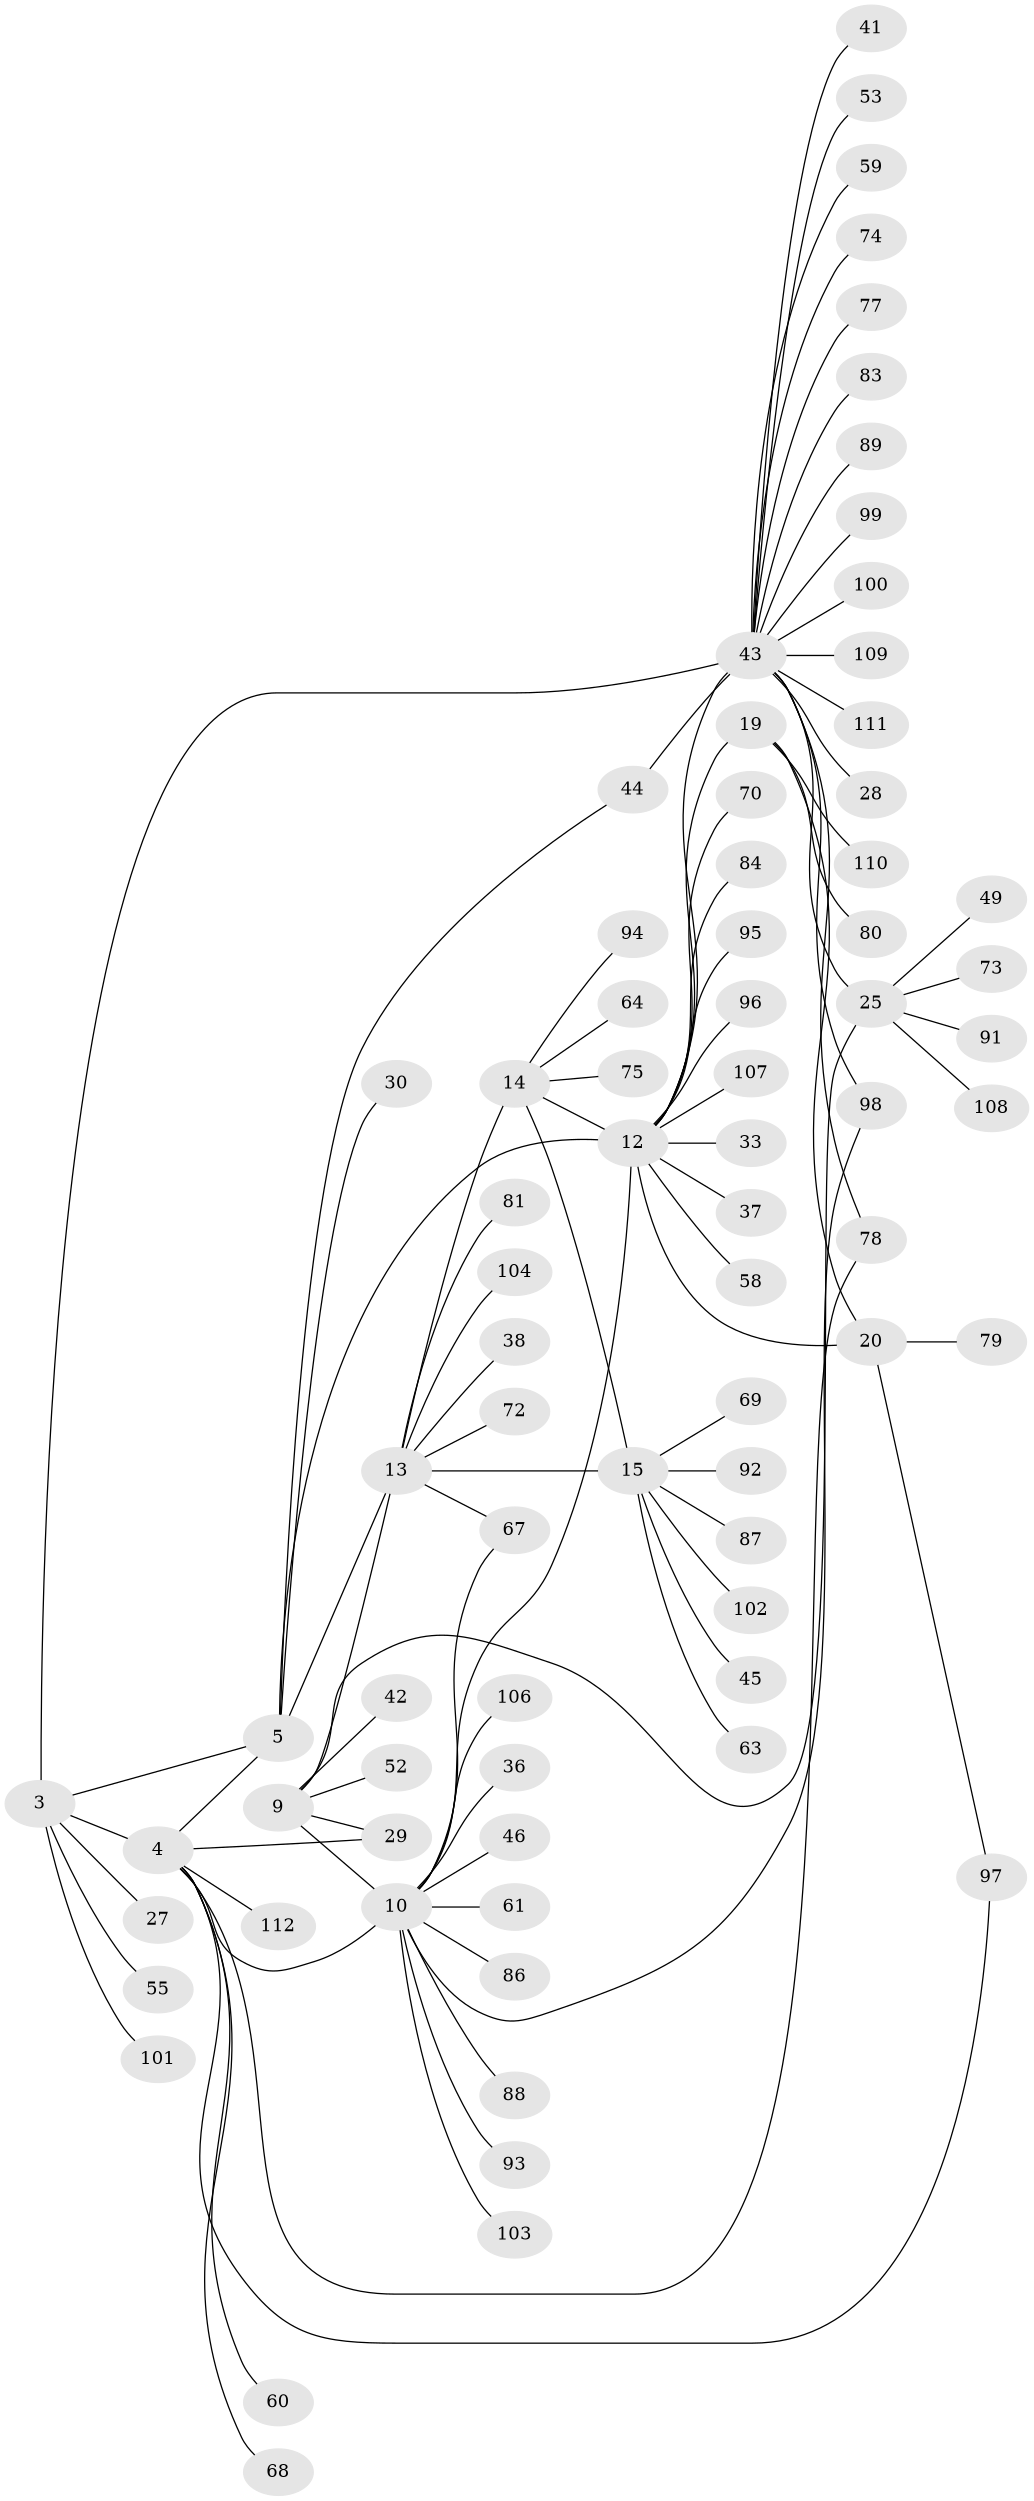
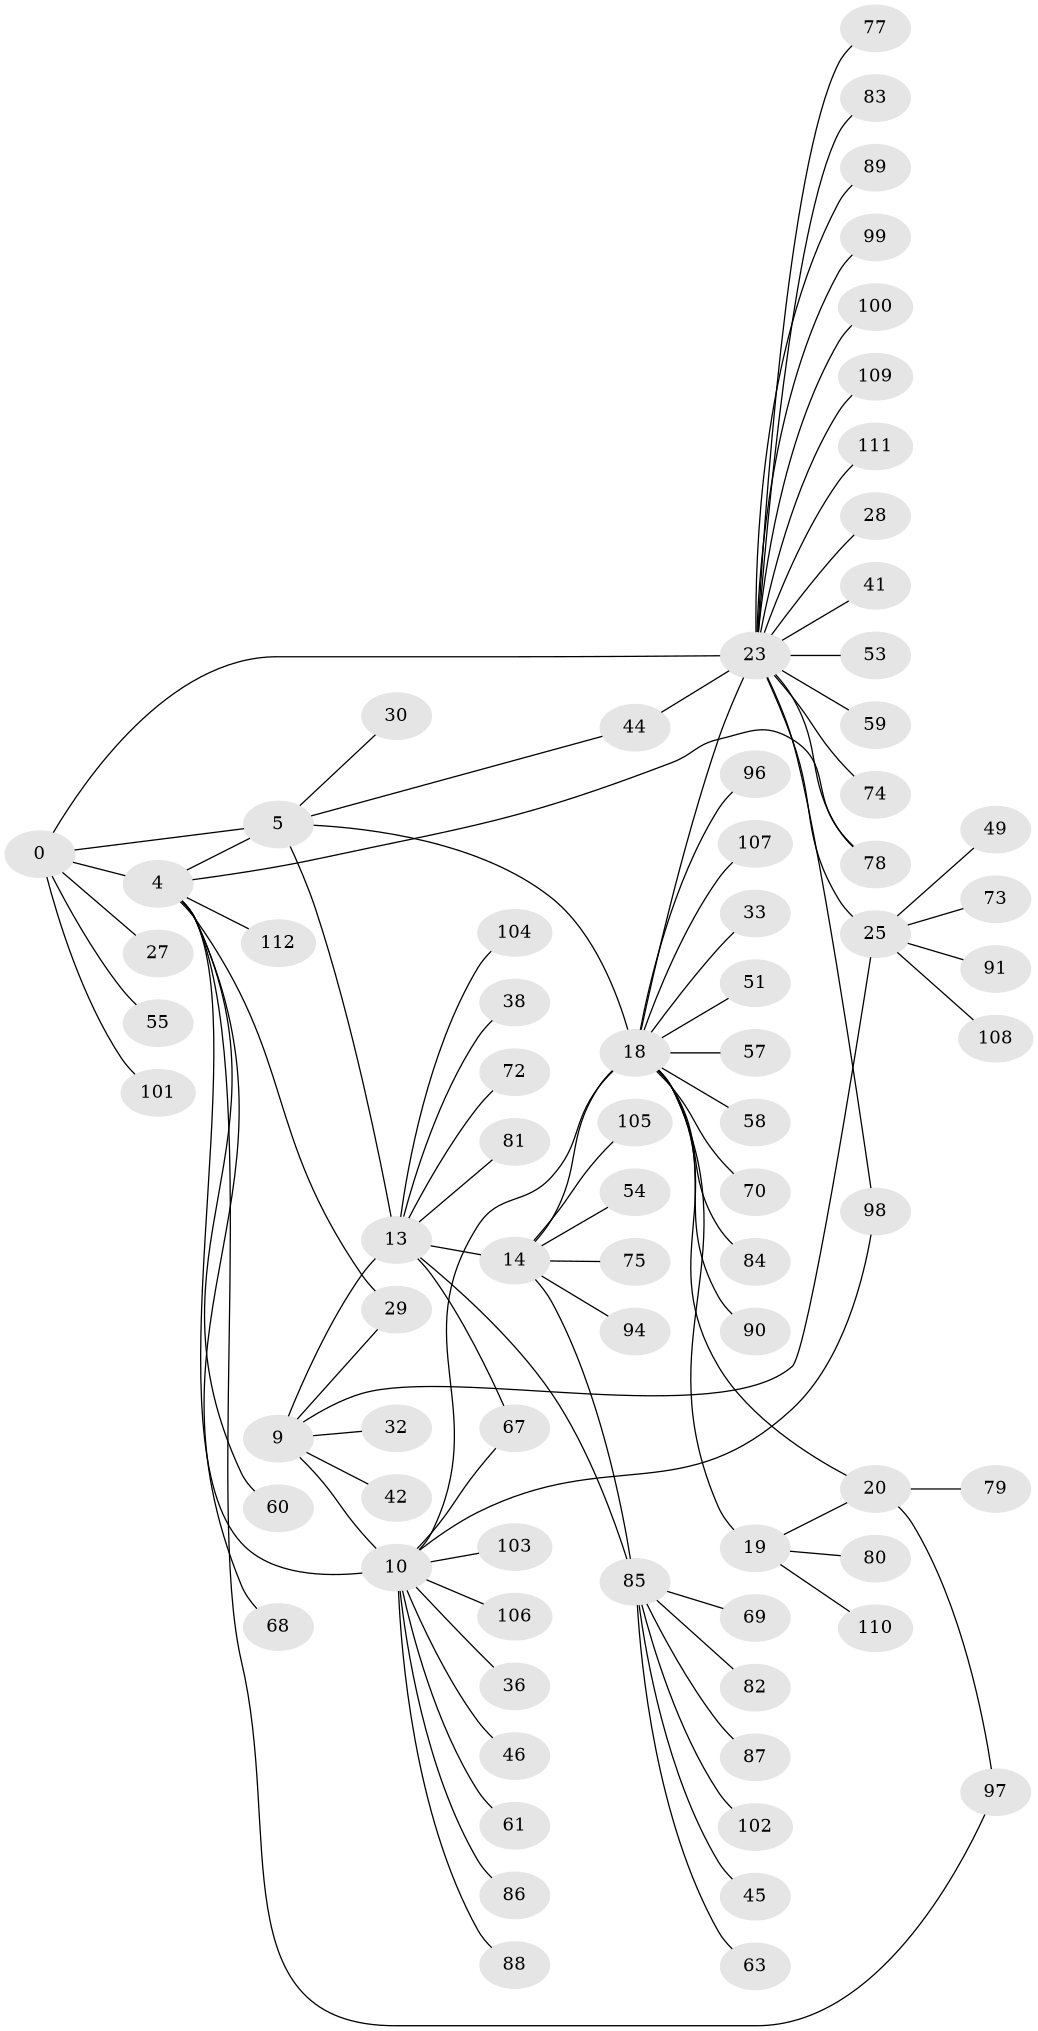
node "43": label "43" -> "23"
node "95": label "95" -> "90"
node "51": added
node "64": label "64" -> "54"
node "105": added
node "12": label "12" -> "18"
node "37": label "37" -> "57"
node "15": label "15" -> "85"
node "92": label "92" -> "82"
node "52": label "52" -> "32"
node "3": label "3" -> "0"
node "93": removed
